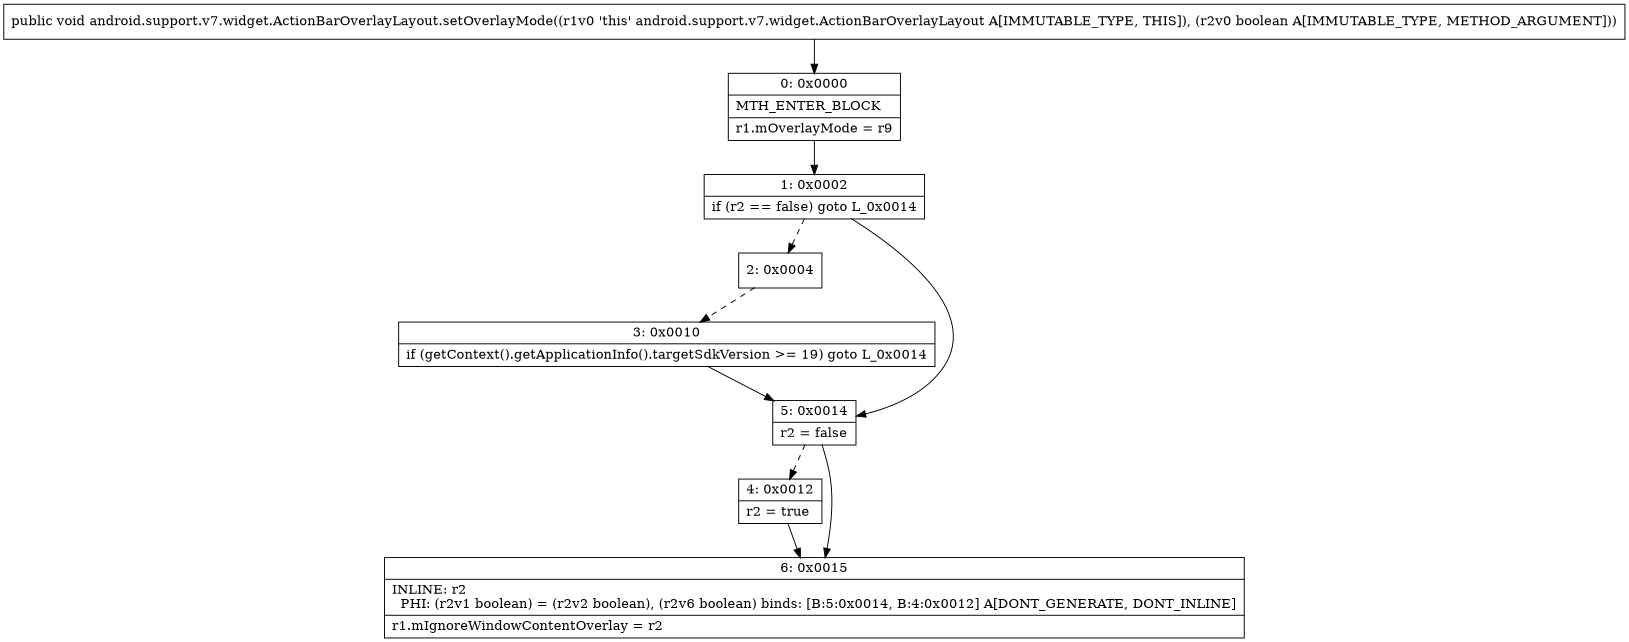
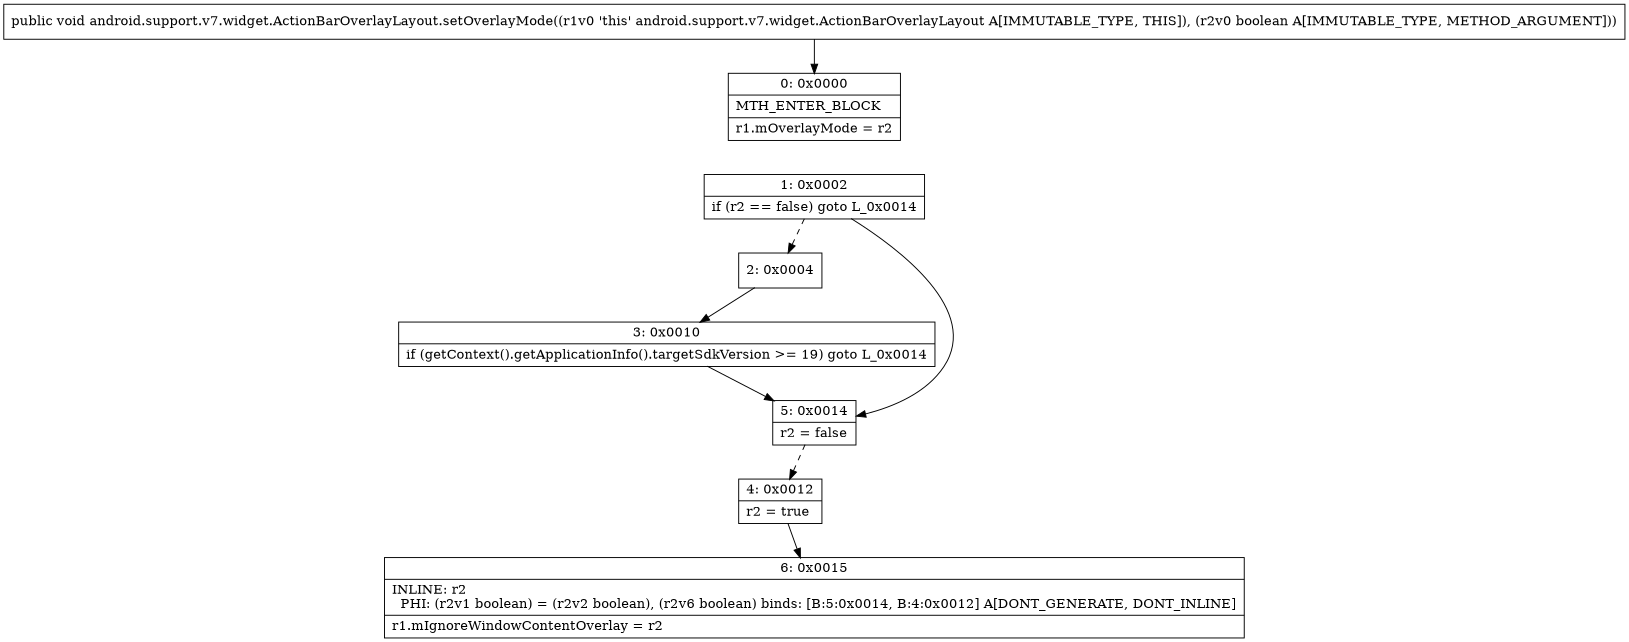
node "0: 0x0000": text "r1.mOverlayMode = r9" -> "r1.mOverlayMode = r2"
edge "0: 0x0000" -> "1: 0x0002": removed
edge "2: 0x0004" -> "3: 0x0010": style dashed -> solid
edge "5: 0x0014" -> "6: 0x0015": removed
